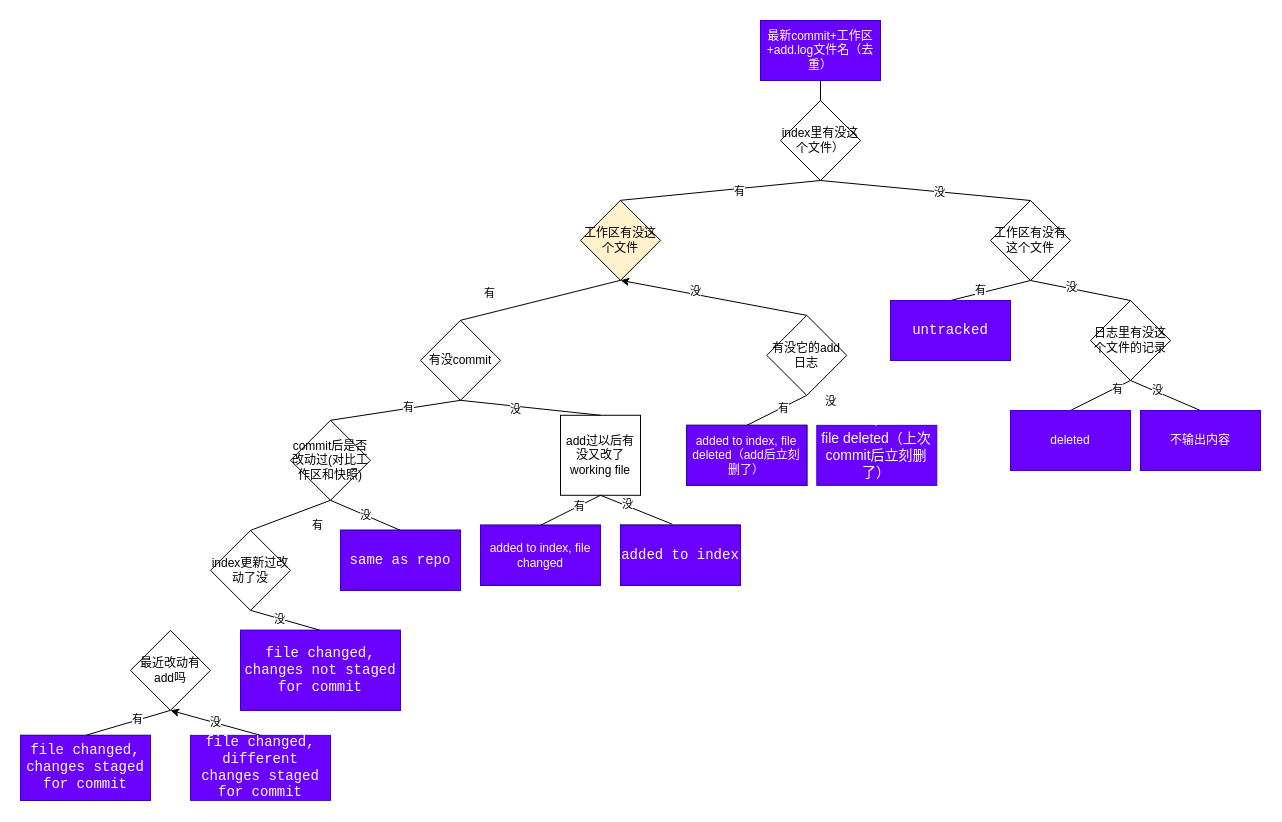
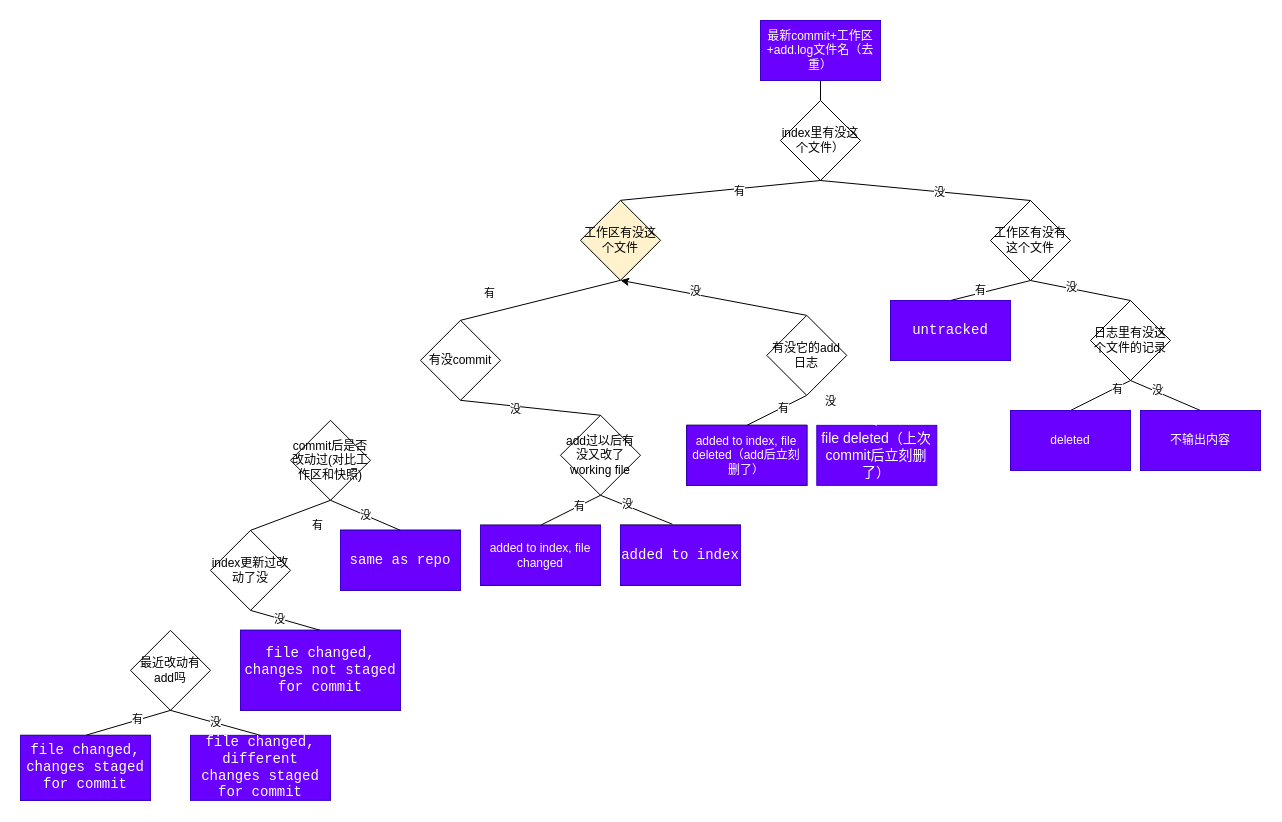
edge "有没commit" -- "commit后是否改动过(对比工作区和快照)": removed, label "有"
node "add过以后有没又改了working file": shape rectangle -> diamond
edge "file changed, different changes staged for commit" -> "最近改动有add吗": arrowhead classic -> none
